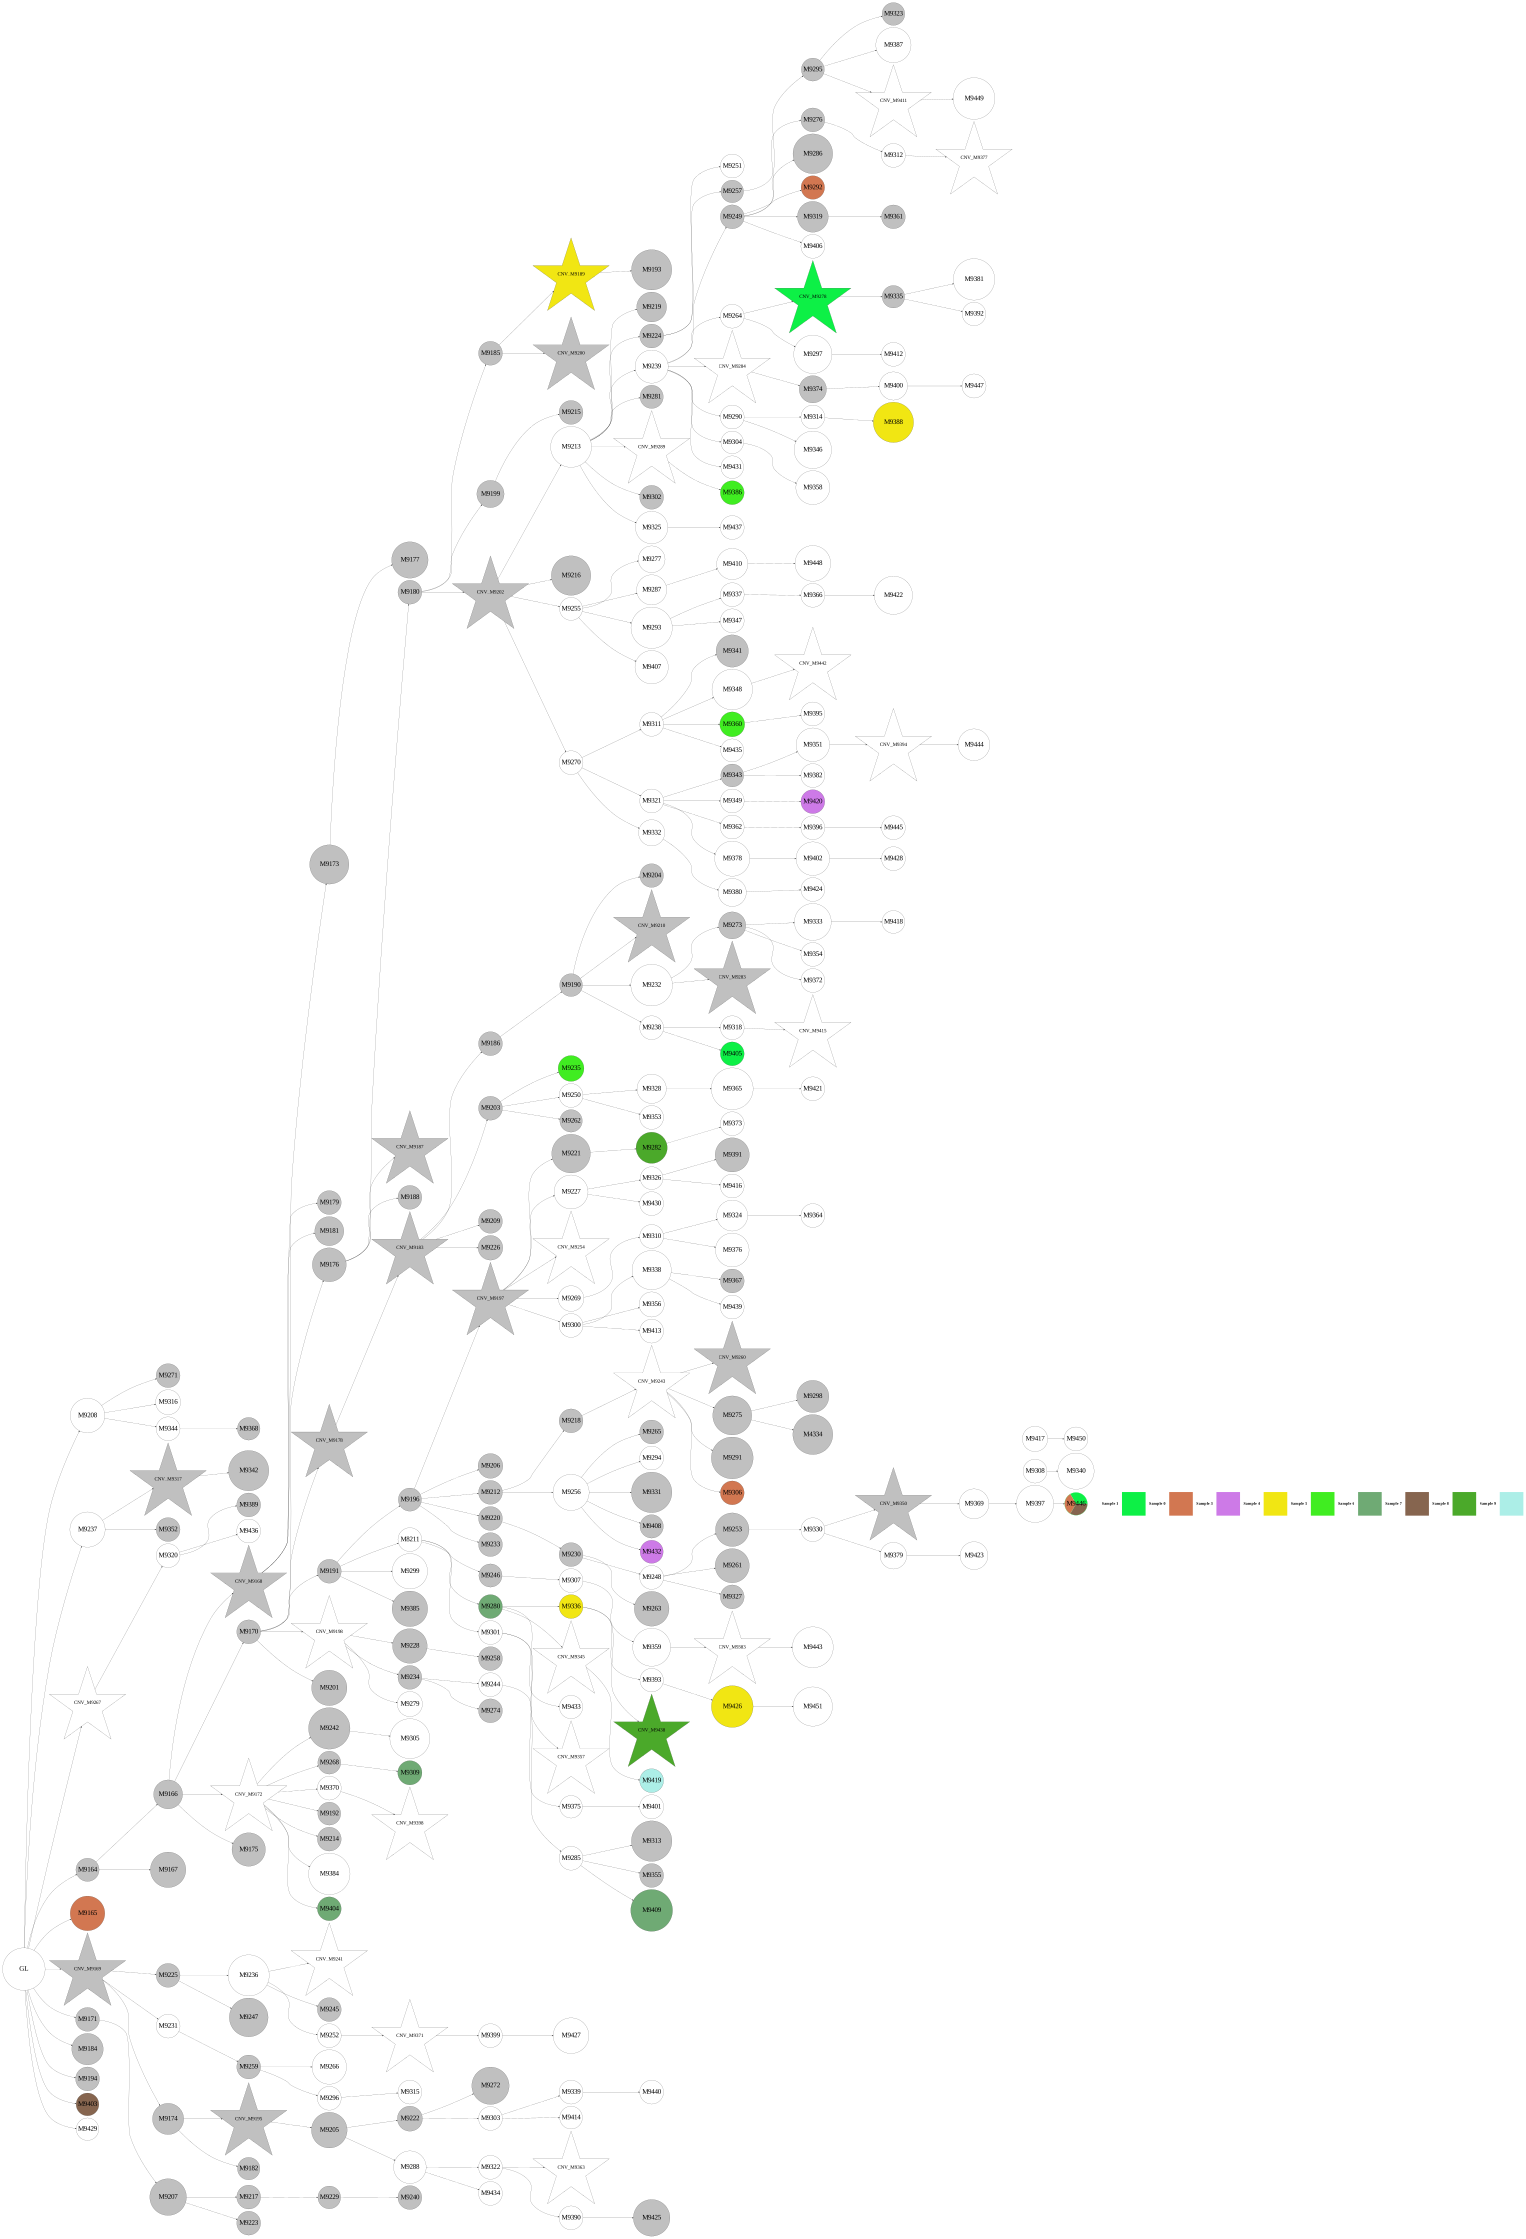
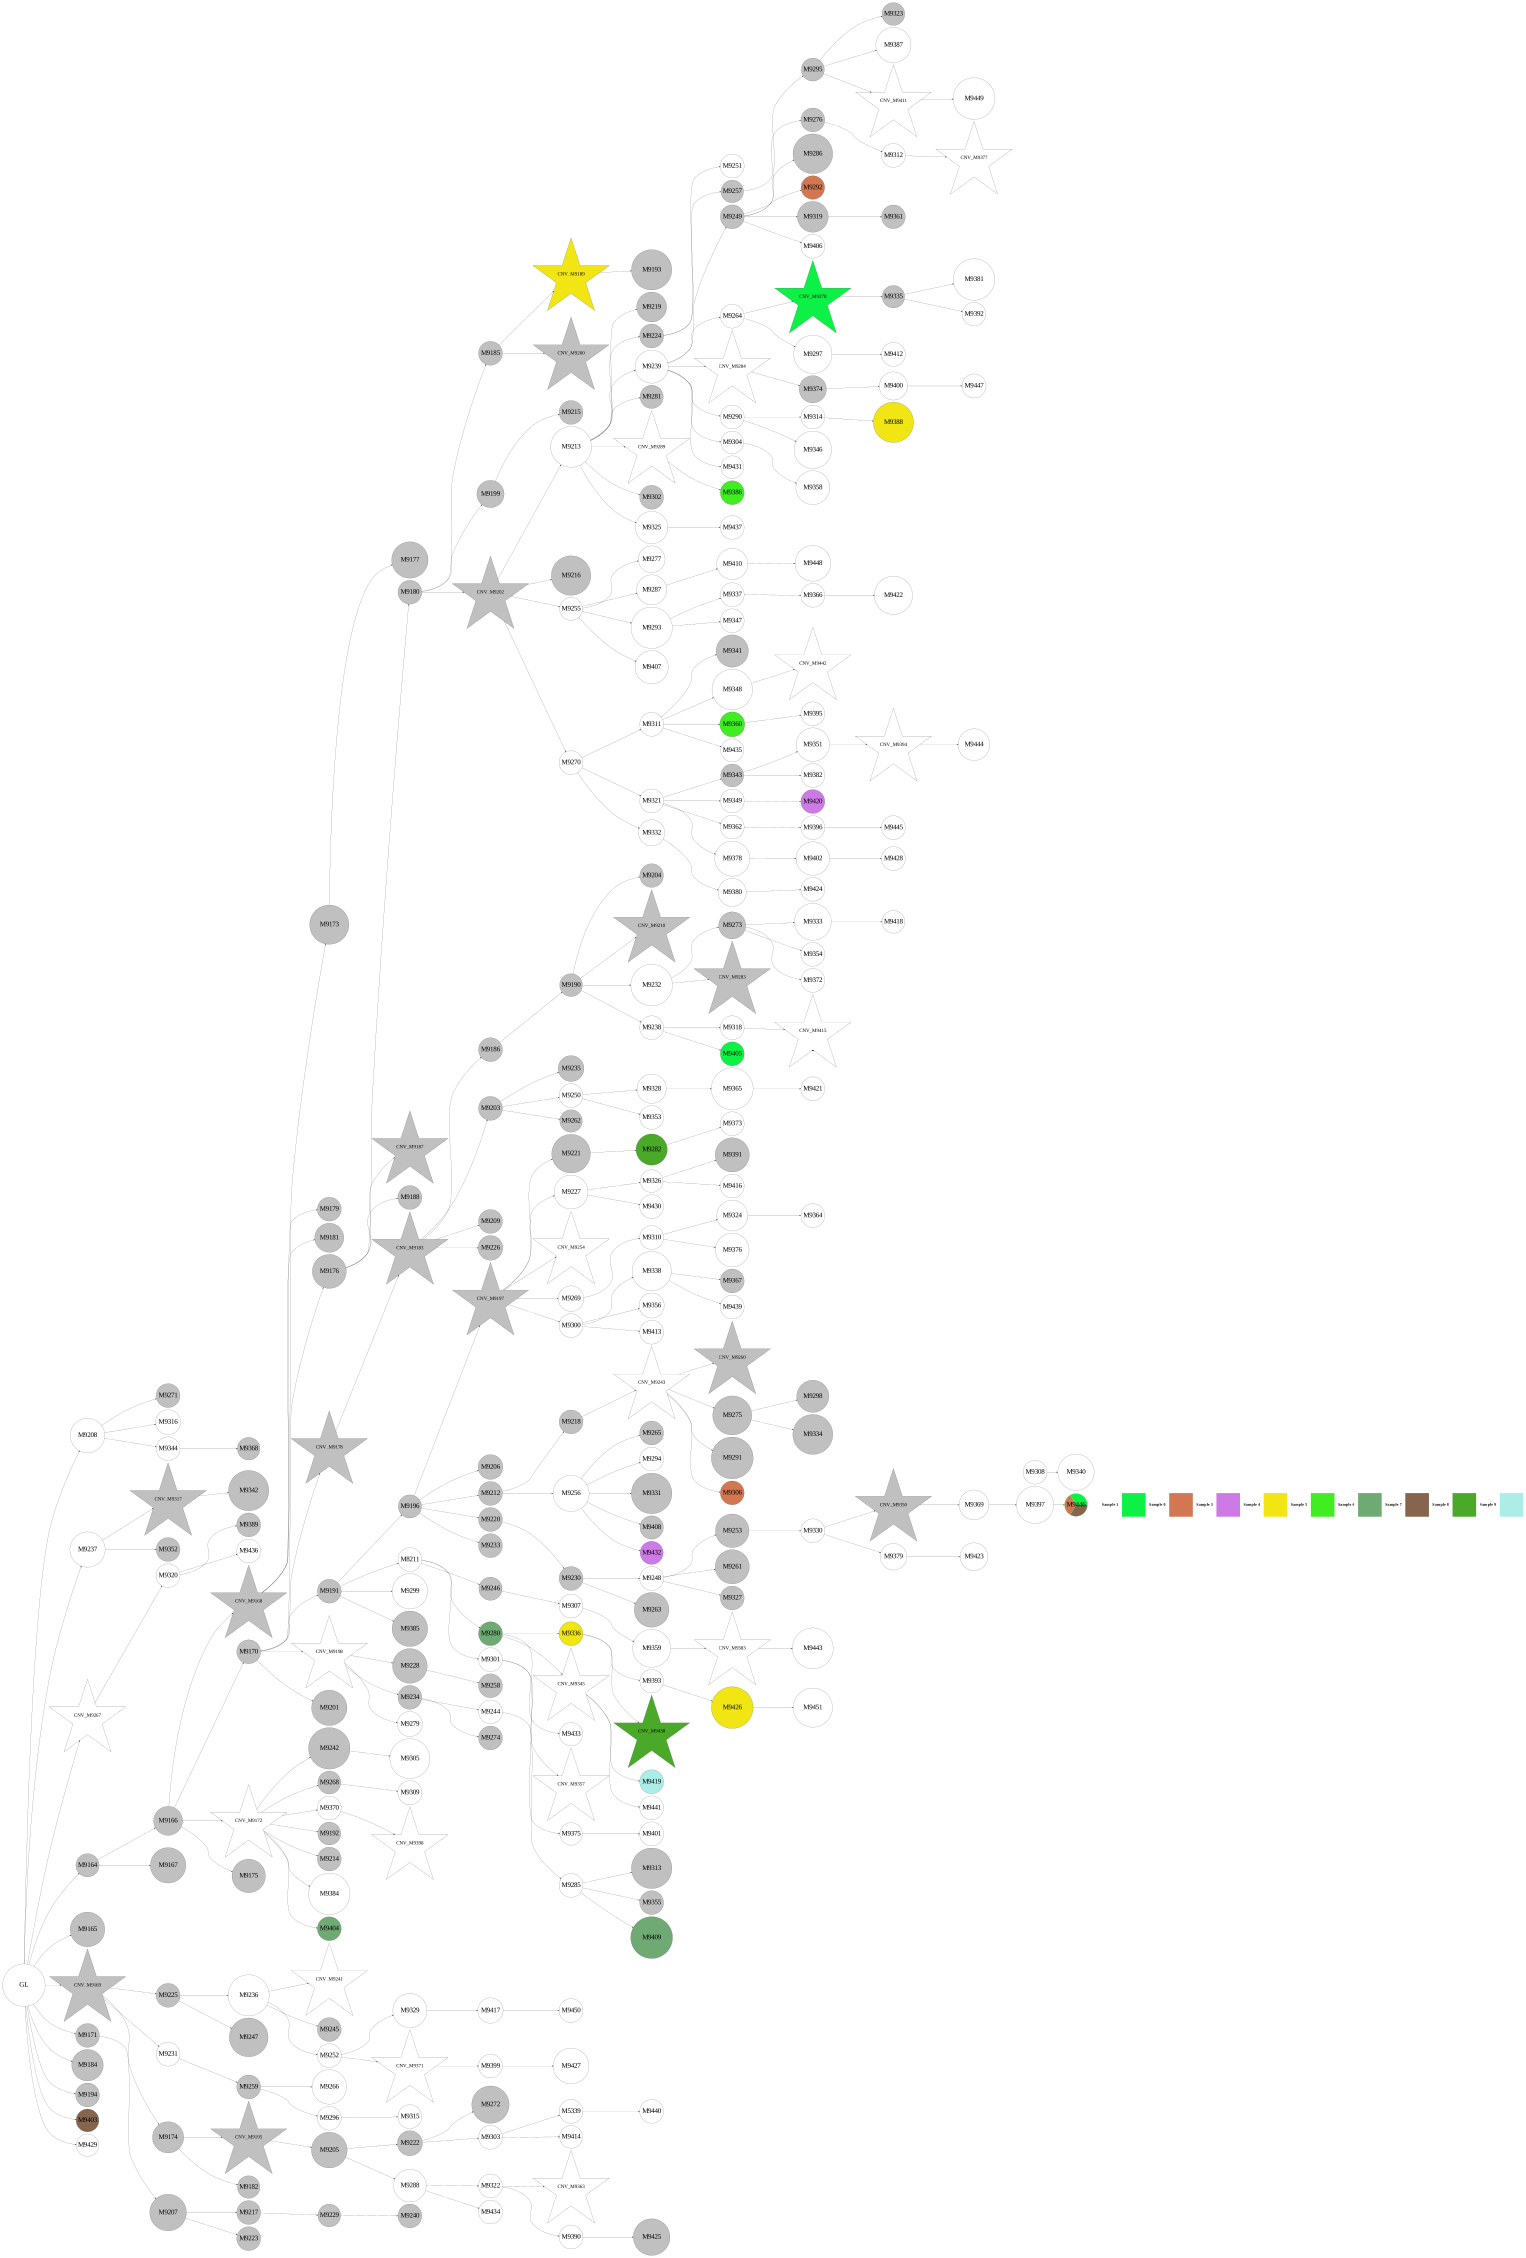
node "M9235": fillcolor #40ed21 -> grey
node "M4334": label "M4334" -> "M9334"
node "M9309": fillcolor #6faa74 -> white
node "M9441": added
node "M9165": fillcolor #d27751 -> grey
node "M9329": added
node "M9339": label "M9339" -> "M5339"
